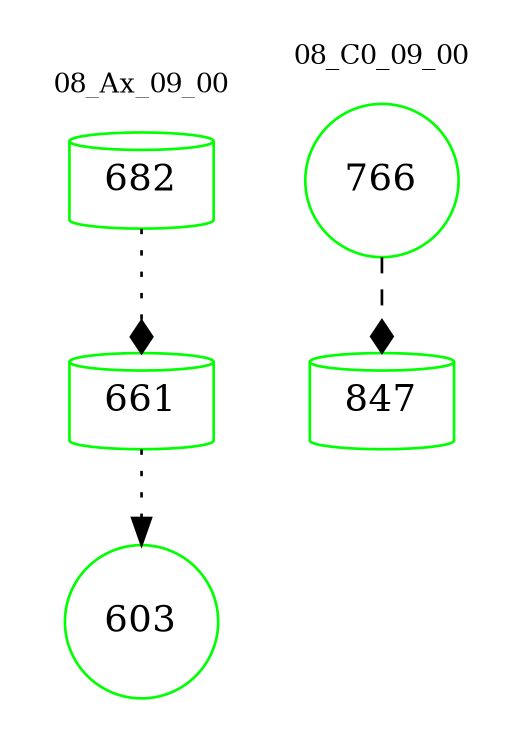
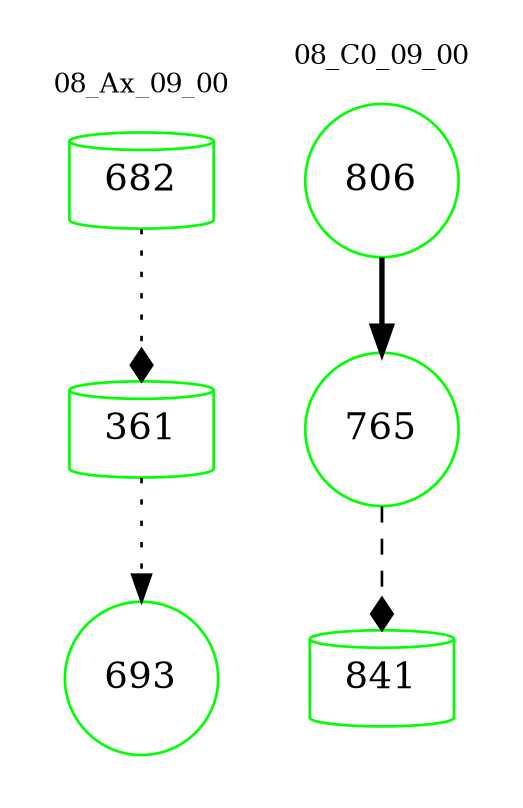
node "766": label "766" -> "765"
node "806": added
node "661": label "661" -> "361"
node "847": label "847" -> "841"
node "603": label "603" -> "693"
